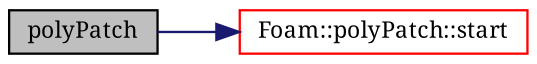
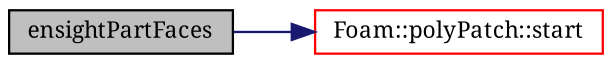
node "polyPatch": label "polyPatch" -> "ensightPartFaces"
